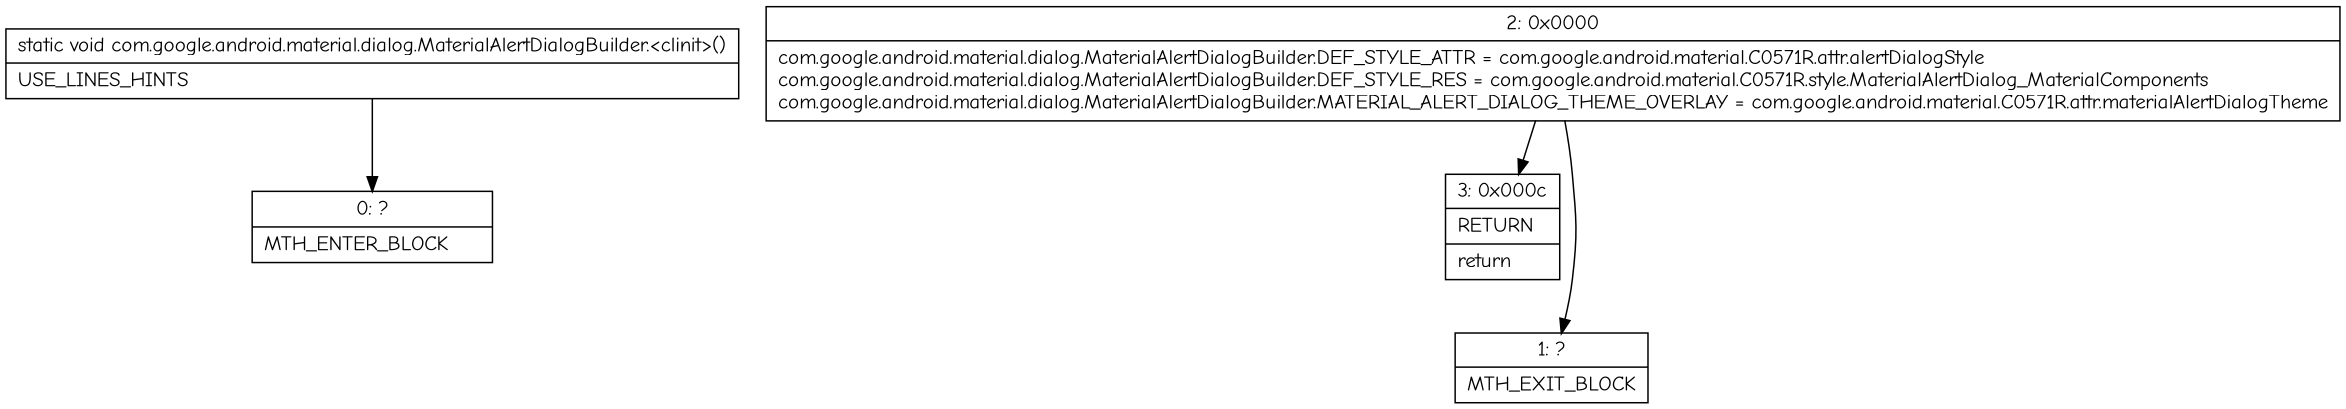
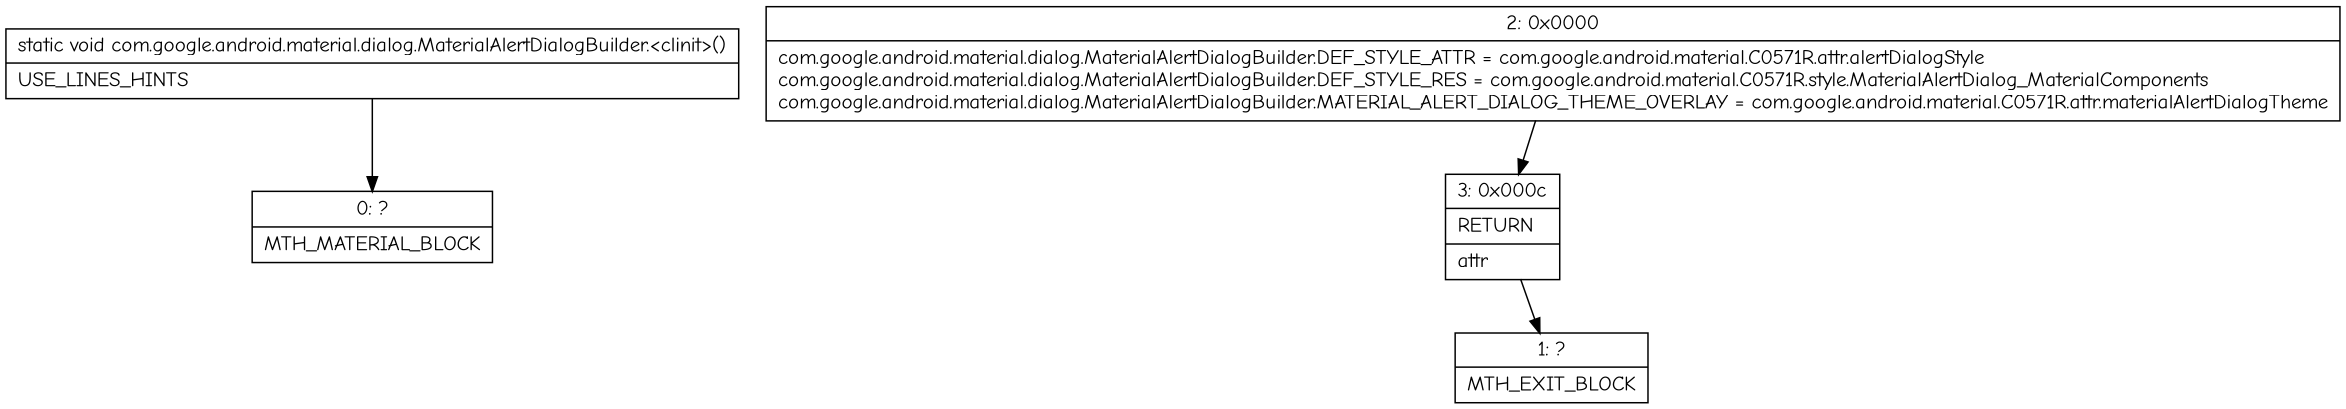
edge "2: 0x0000" -> "1: ?": now "3: 0x000c" -> "1: ?"
node "0: ?": text "MTH_ENTER_BLOCK" -> "MTH_MATERIAL_BLOCK"
node "3: 0x000c": text "return" -> "attr"
